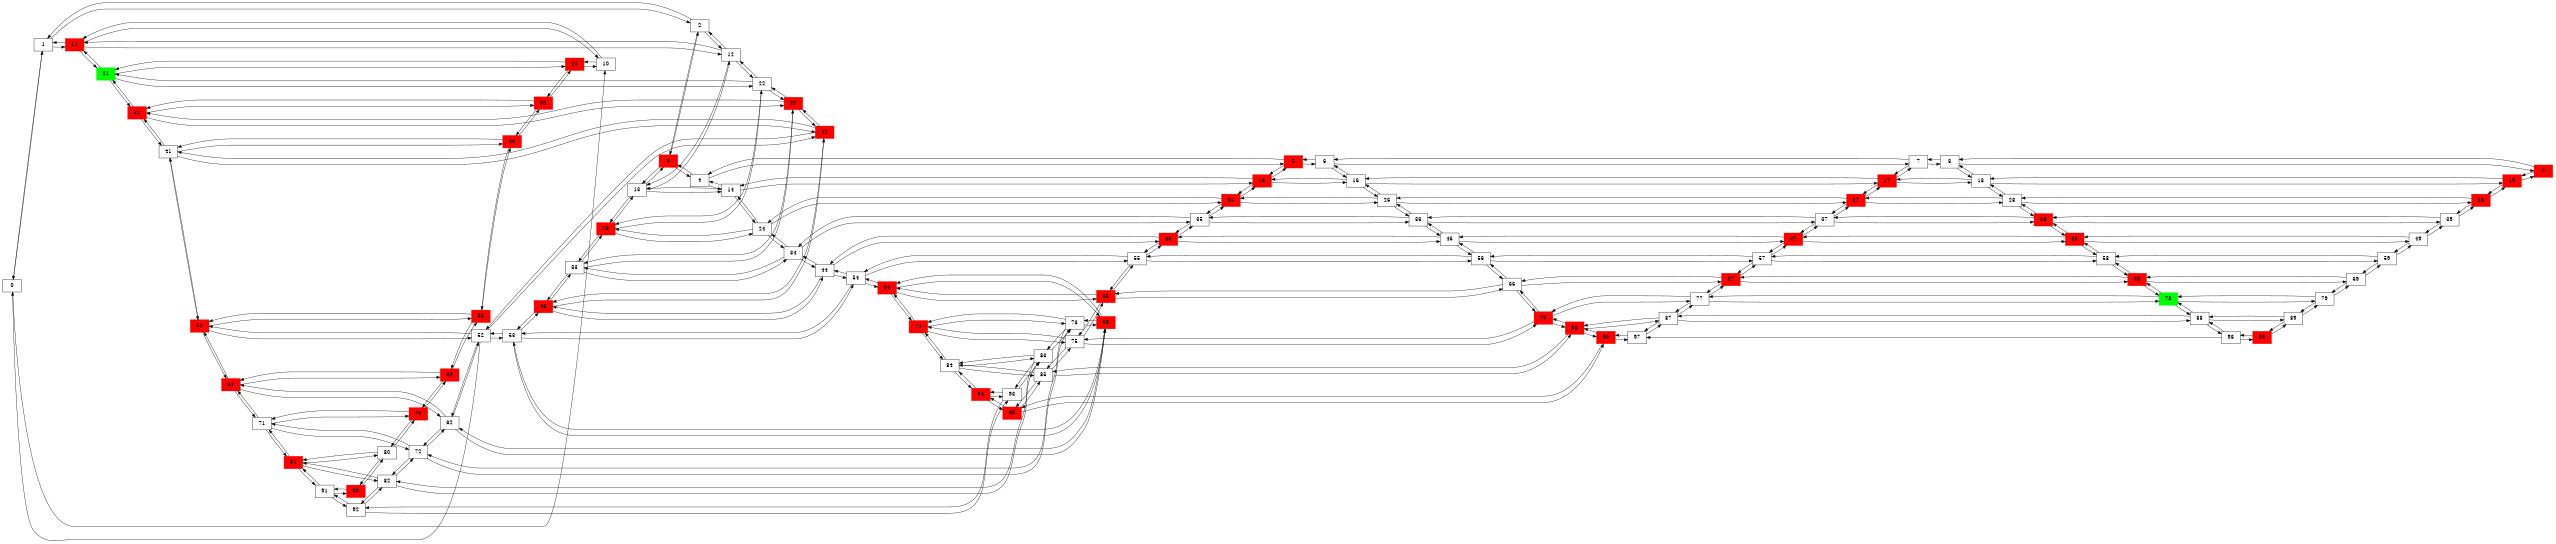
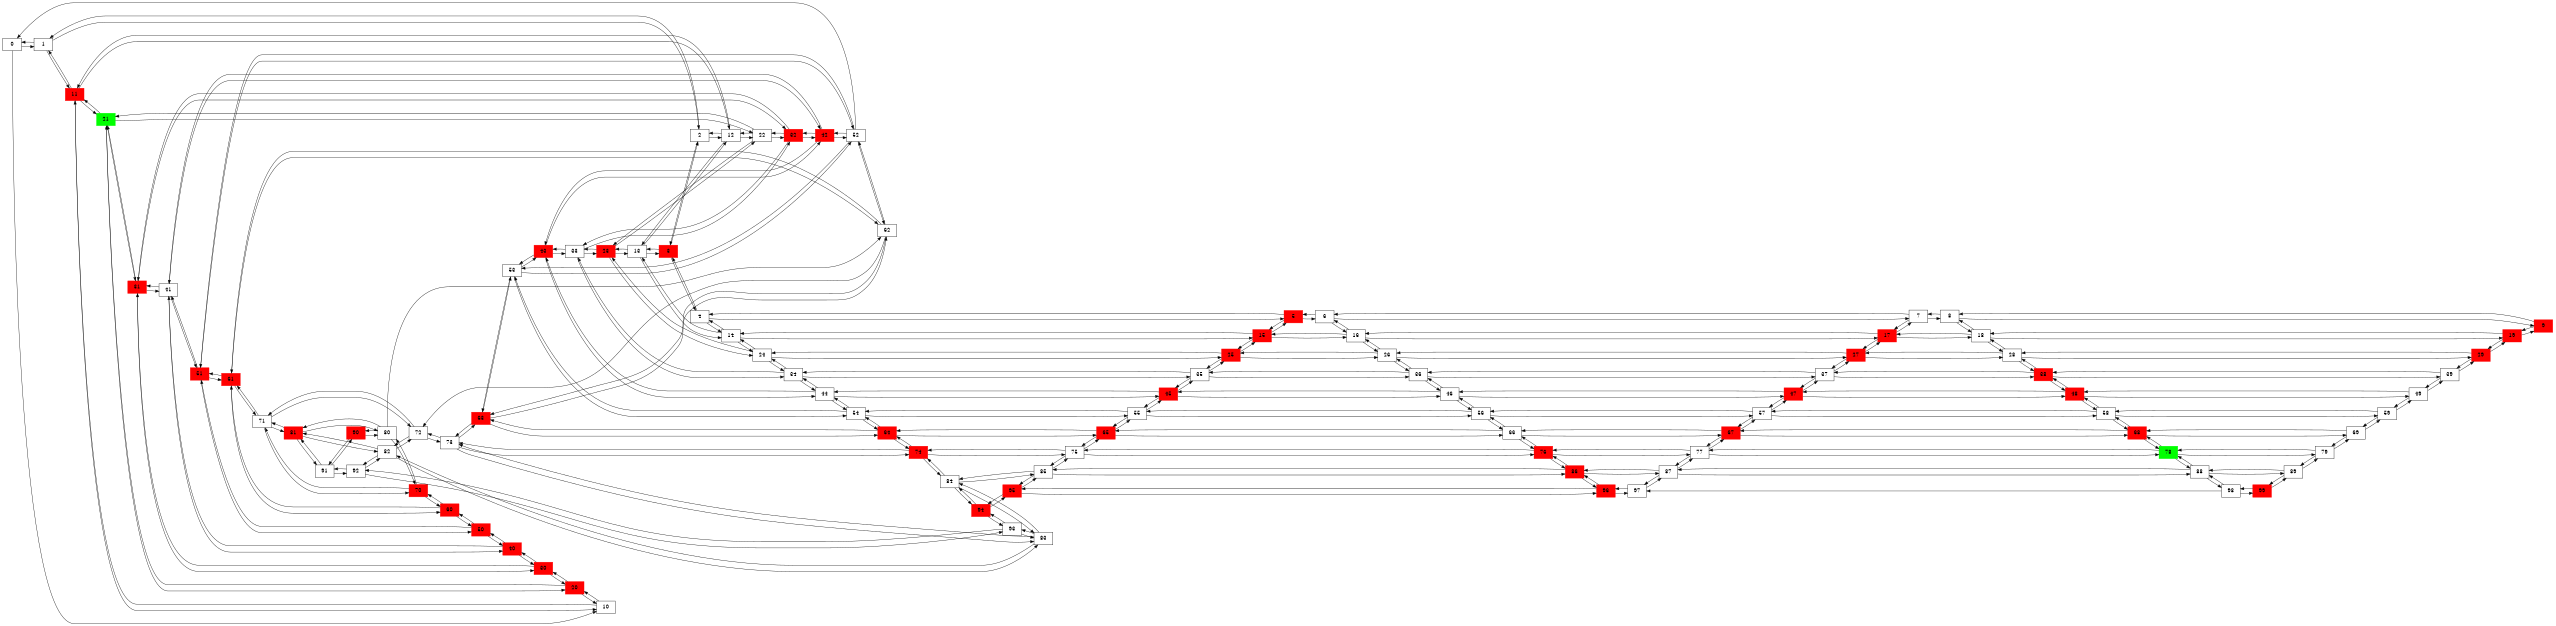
edge "72" -> "62": now "80" -> "62"
